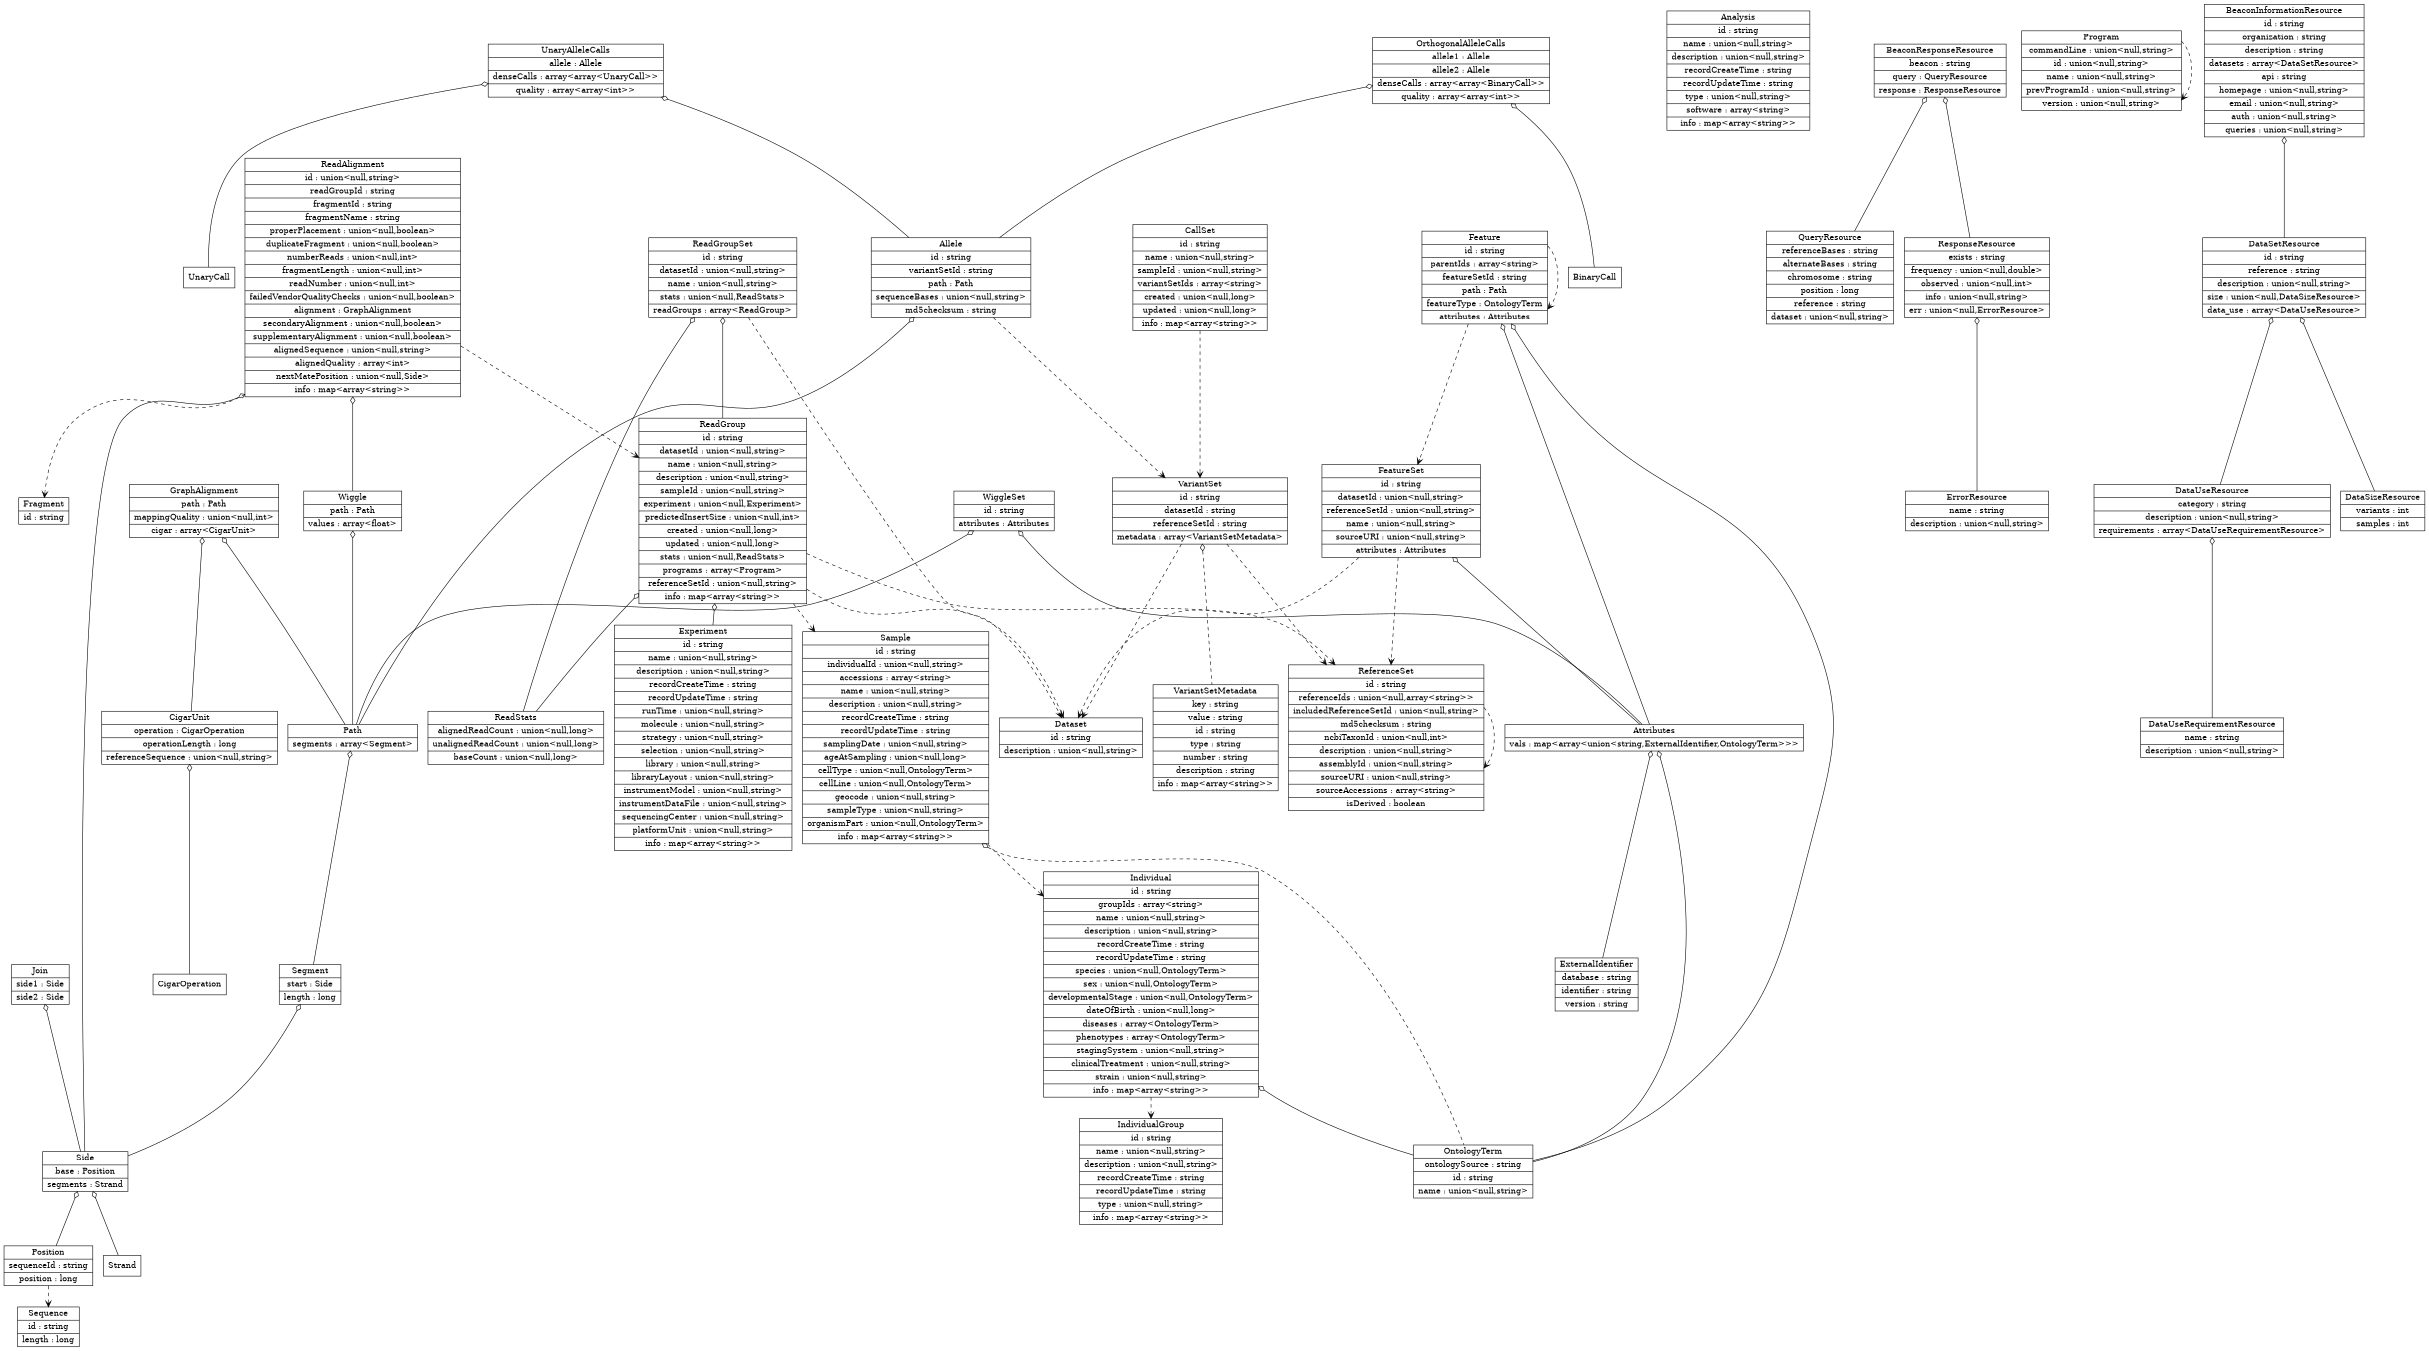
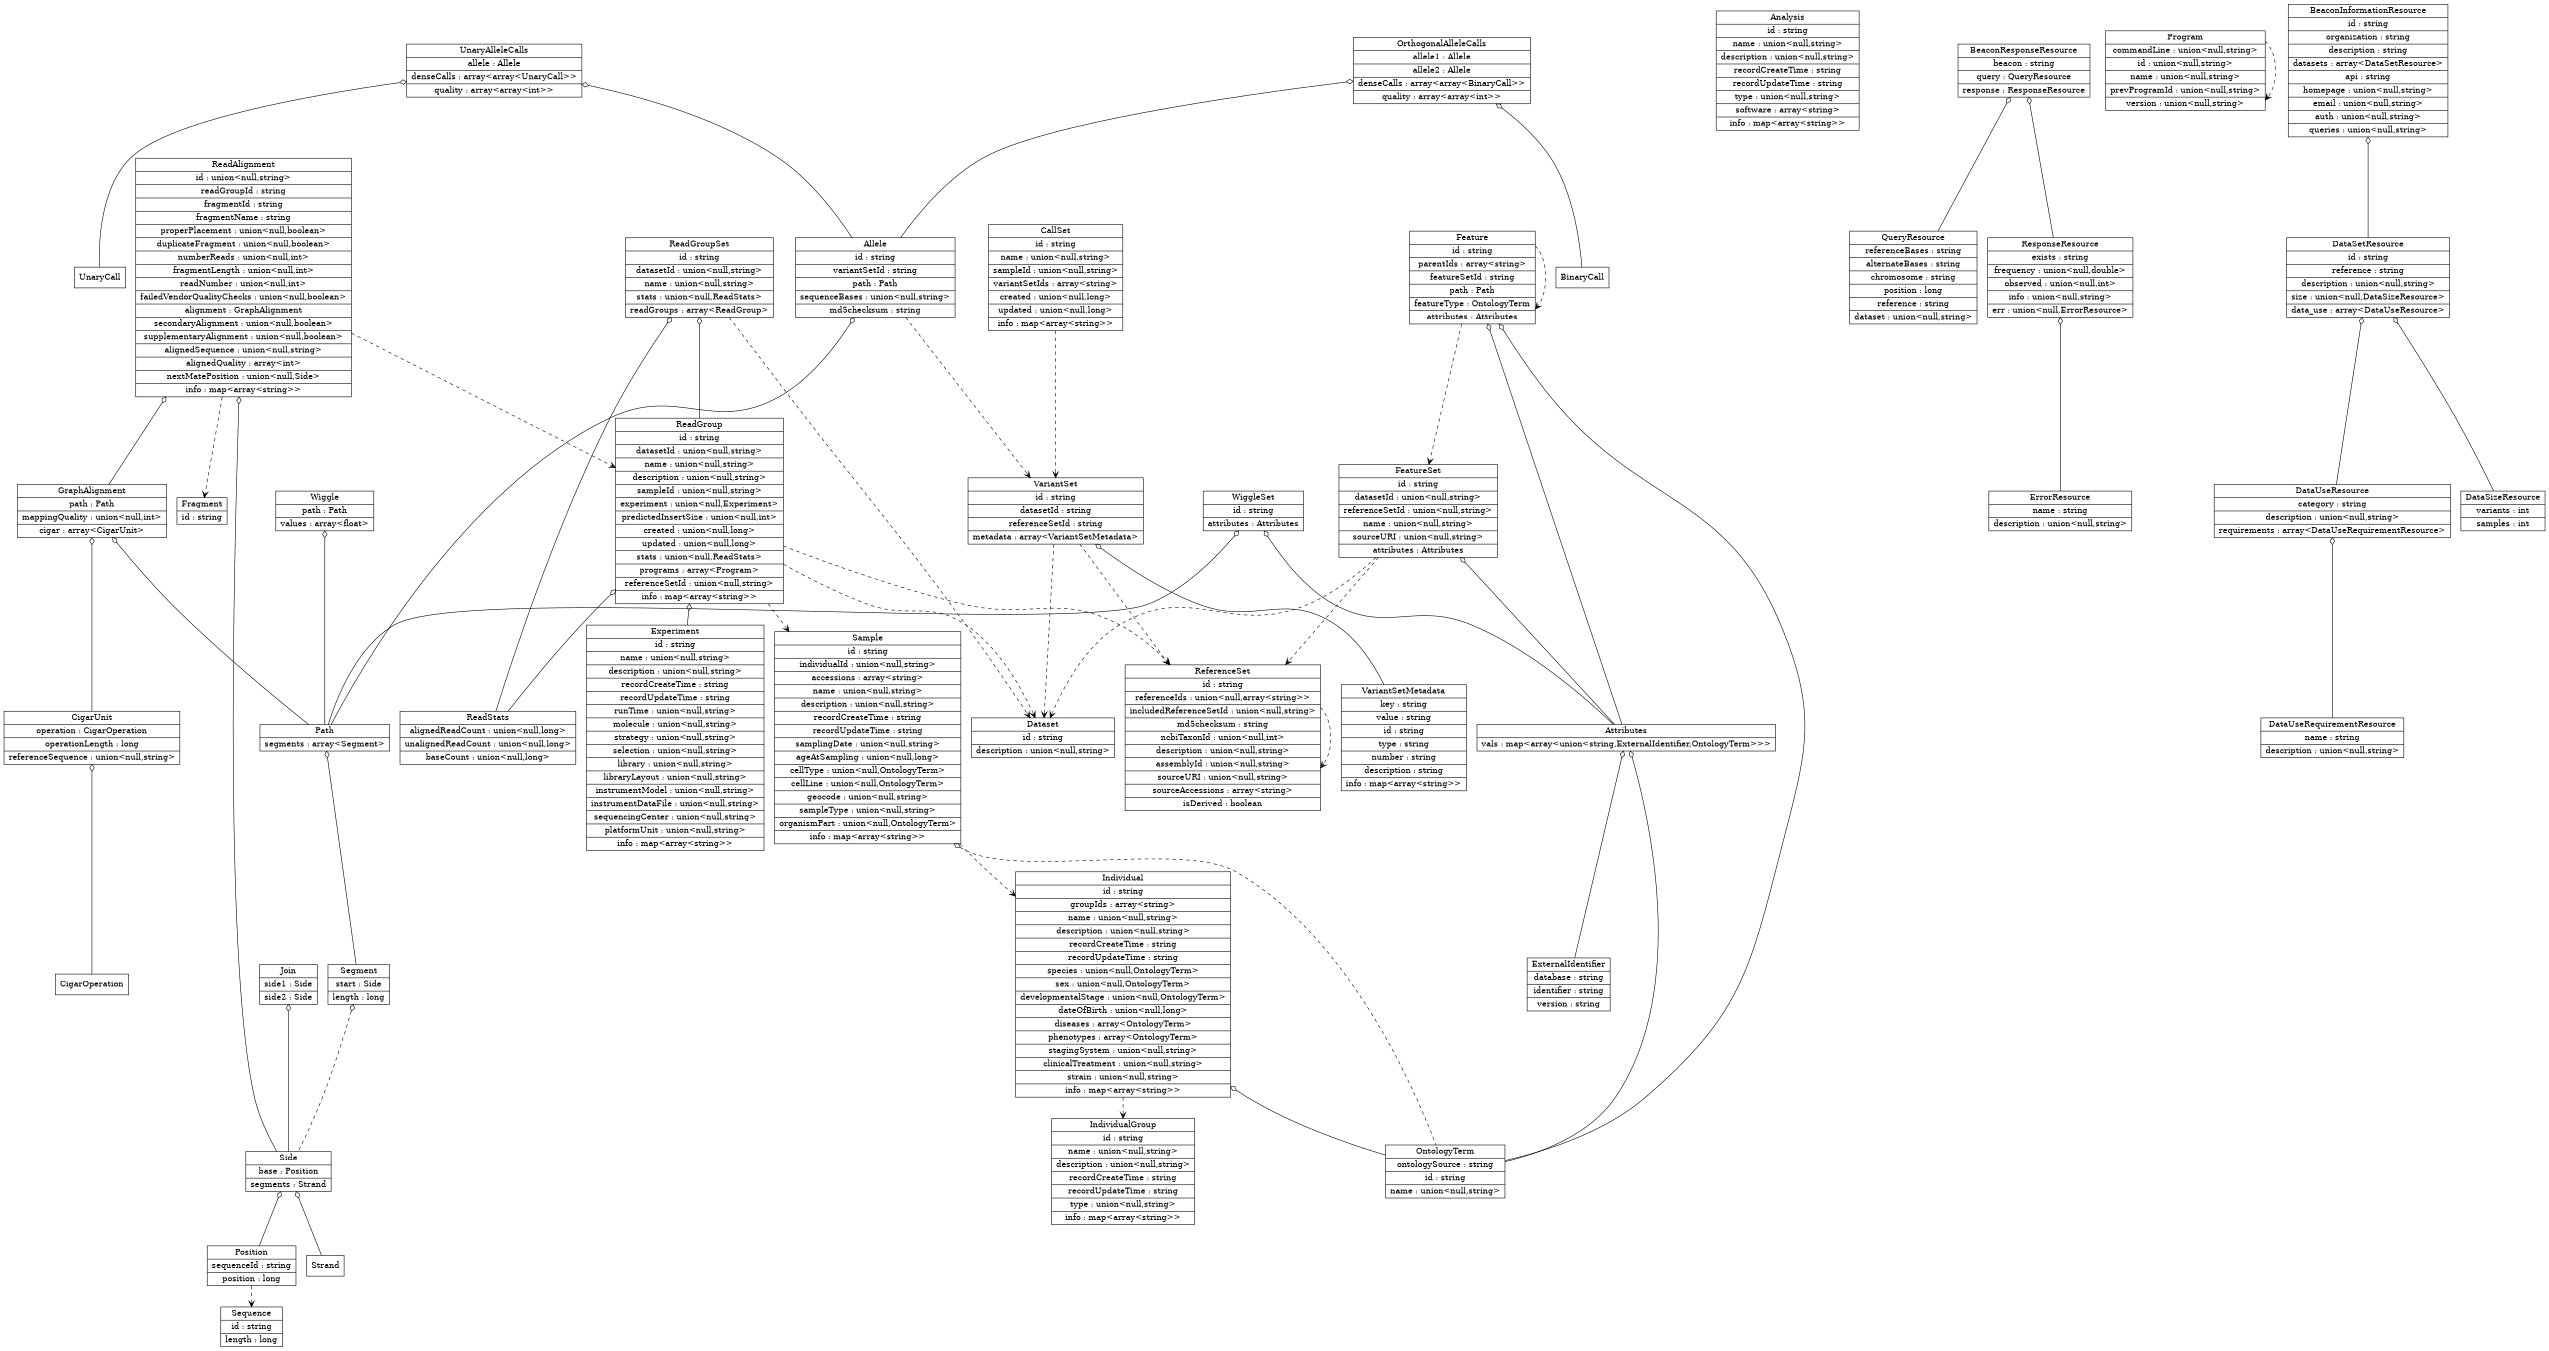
edge "ReadAlignment" -- "Wiggle": now "ReadAlignment" -- "GraphAlignment"
edge "VariantSet" -- "VariantSetMetadata": style dashed -> solid
edge "Segment" -- "Side": style solid -> dashed
